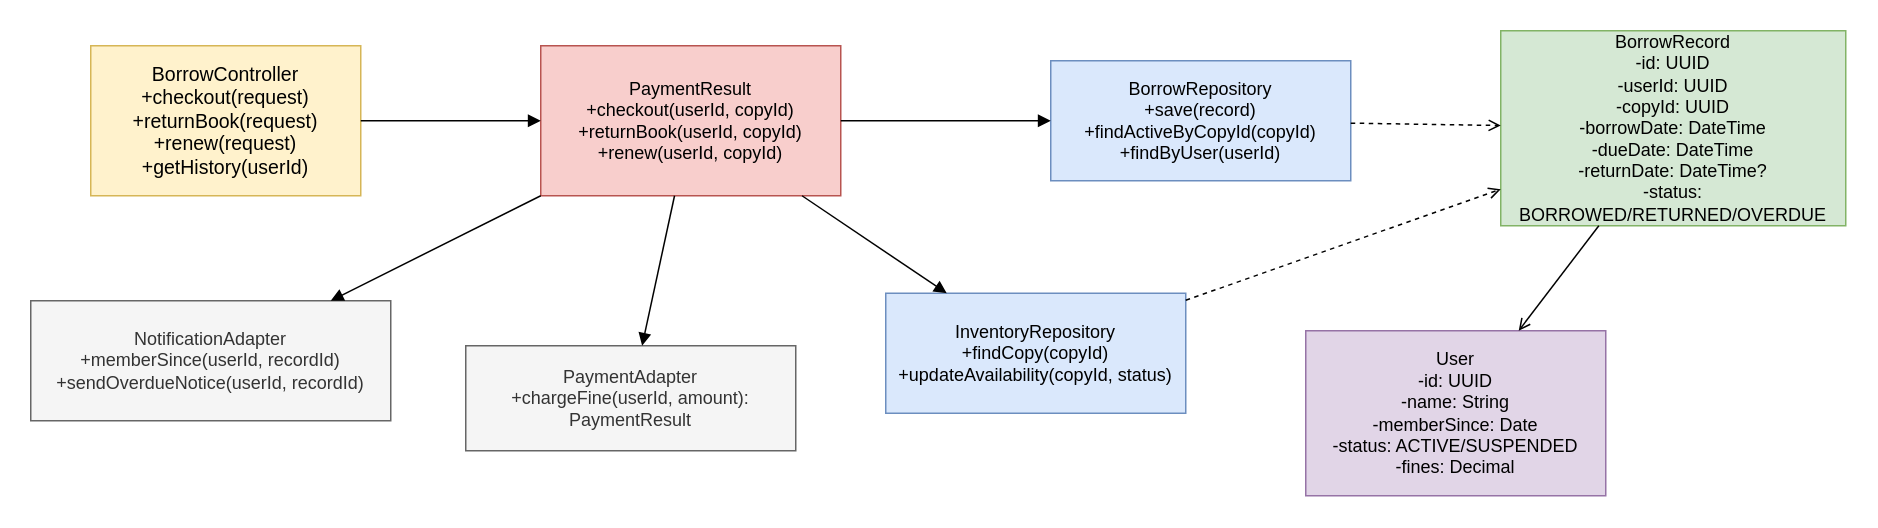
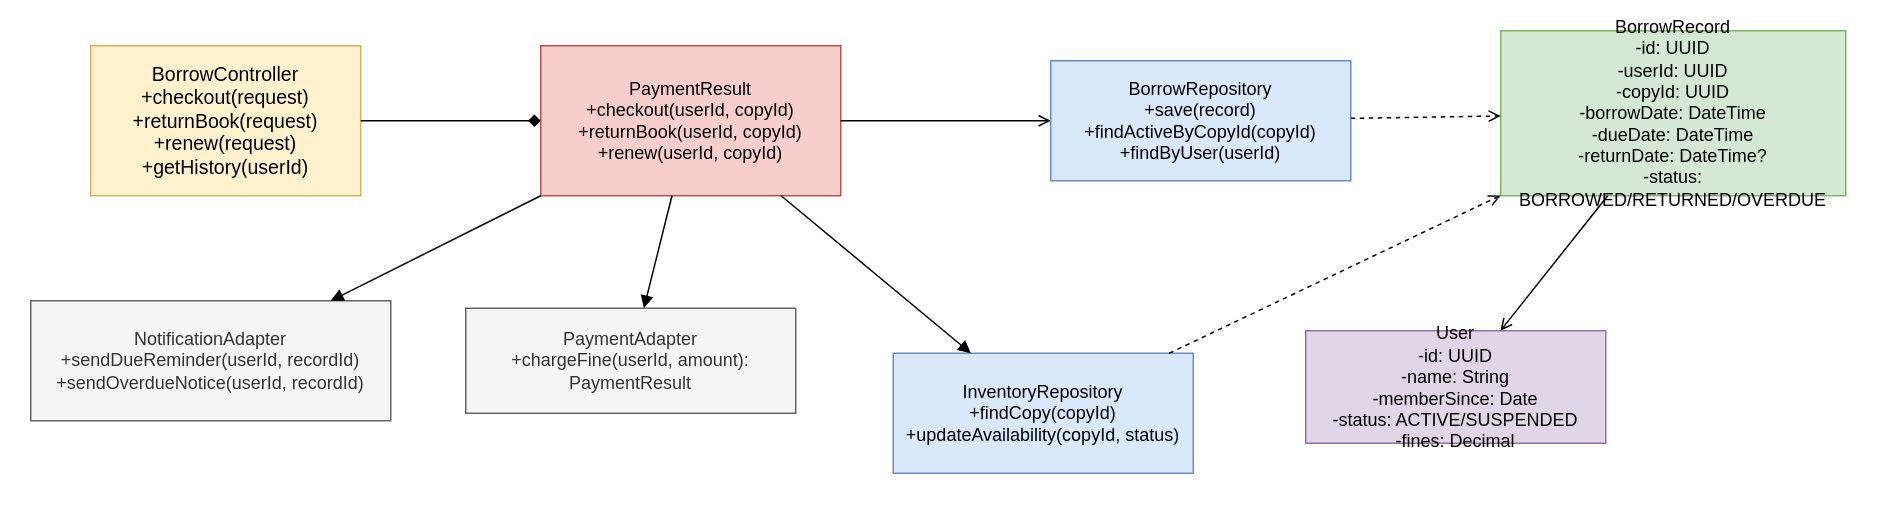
edge "BorrowController +checkout(request) +returnBook(request) +renew(request) +getHistory(userId)" -> "PaymentResult +checkout(userId, copyId) +returnBook(userId, copyId) +renew(userId, copyId)": arrowhead block -> diamond
edge "PaymentResult +checkout(userId, copyId) +returnBook(userId, copyId) +renew(userId, copyId)" -> "BorrowRepository +save(record) +findActiveByCopyId(copyId) +findByUser(userId)": arrowhead block -> open
node "BorrowRecord -id: UUID -userId: UUID -copyId: UUID -borrowDate: DateTime -dueDate: DateTime -returnDate: DateTime? -status: BORROWED/RETURNED/OVERDUE": size 345x195 -> 345x165
node "InventoryRepository +findCopy(copyId) +updateAvailability(copyId, status)": moved (1036, 353) -> (1043, 413)
node "NotificationAdapter +memberSince(userId, recordId) +sendOverdueNotice(userId, recordId)": label "NotificationAdapter +memberSince(userId, recordId) +sendOverdueNotice(userId, recordId)" -> "NotificationAdapter +sendDueReminder(userId, recordId) +sendOverdueNotice(userId, recordId)"
node "PaymentAdapter +chargeFine(userId, amount): PaymentResult": moved (631, 398) -> (631, 361)
node "User -id: UUID -name: String -memberSince: Date -status: ACTIVE/SUSPENDED -fines: Decimal": size 300x165 -> 300x113
